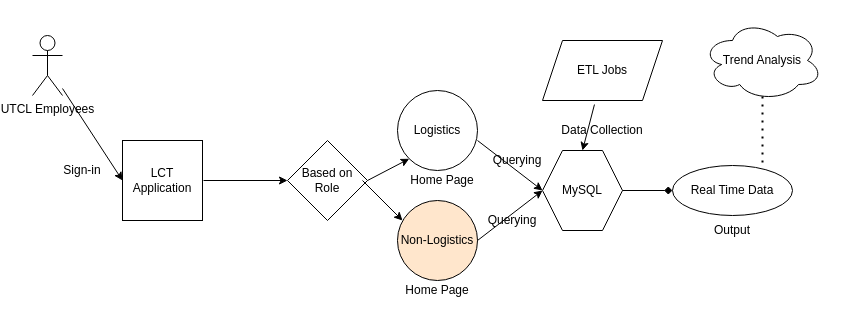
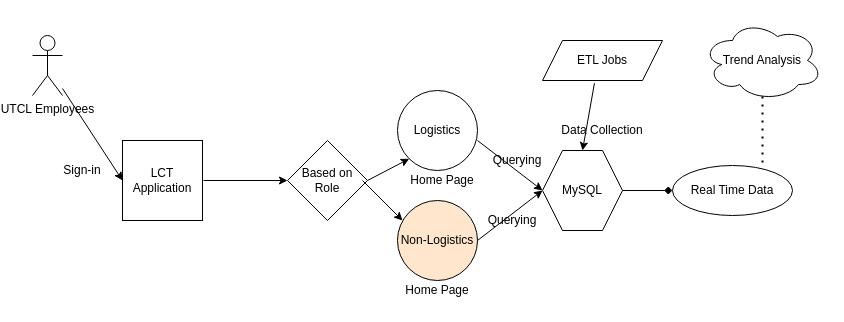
node "ETL Jobs": size 120x60 -> 120x40
node "Output": removed
